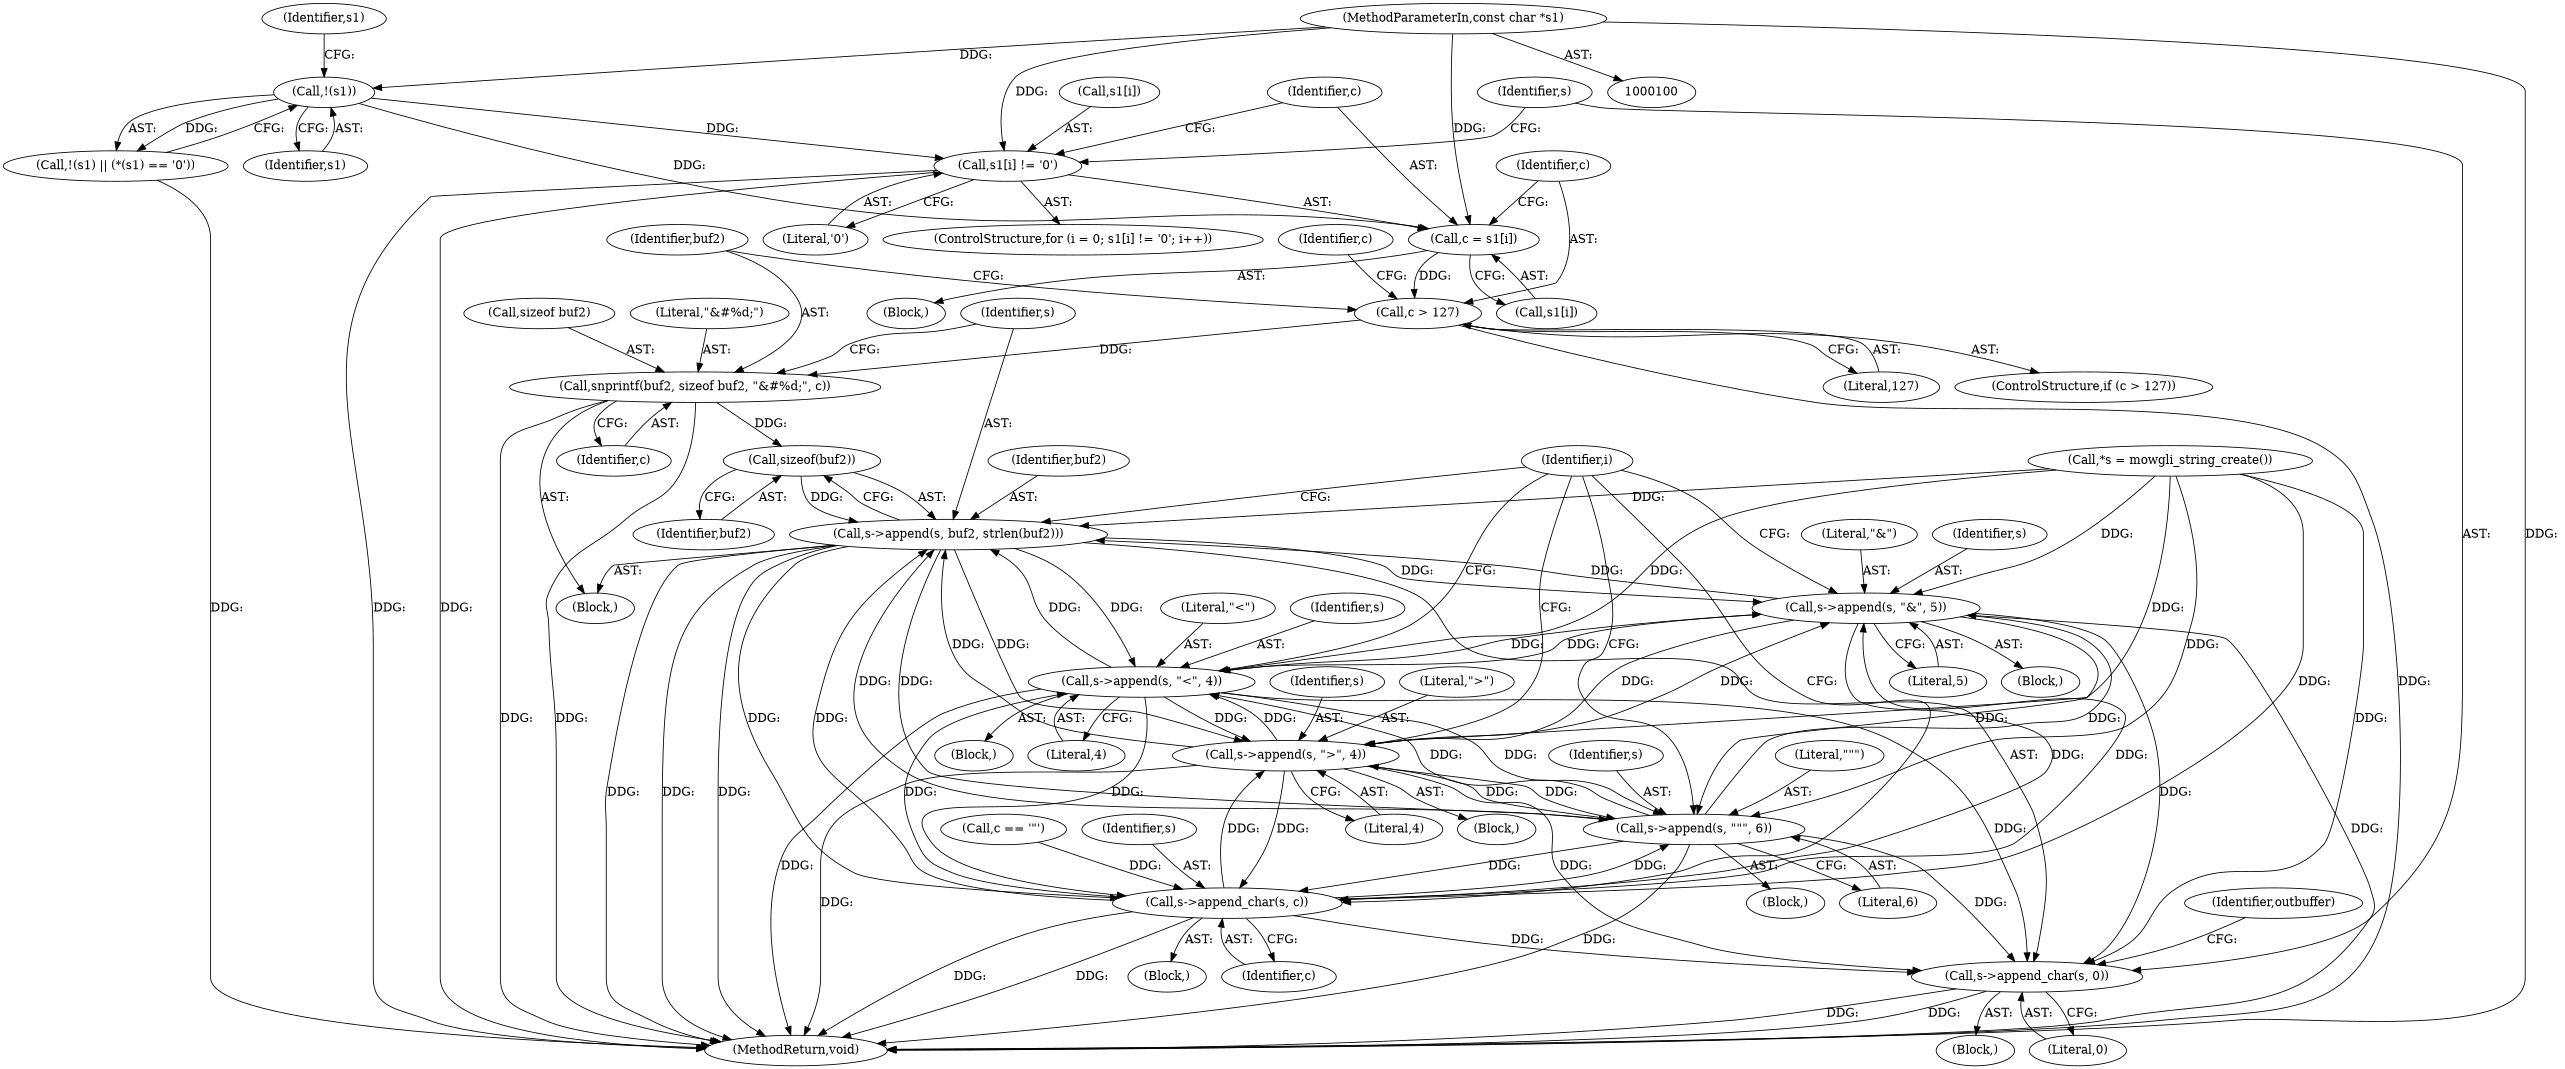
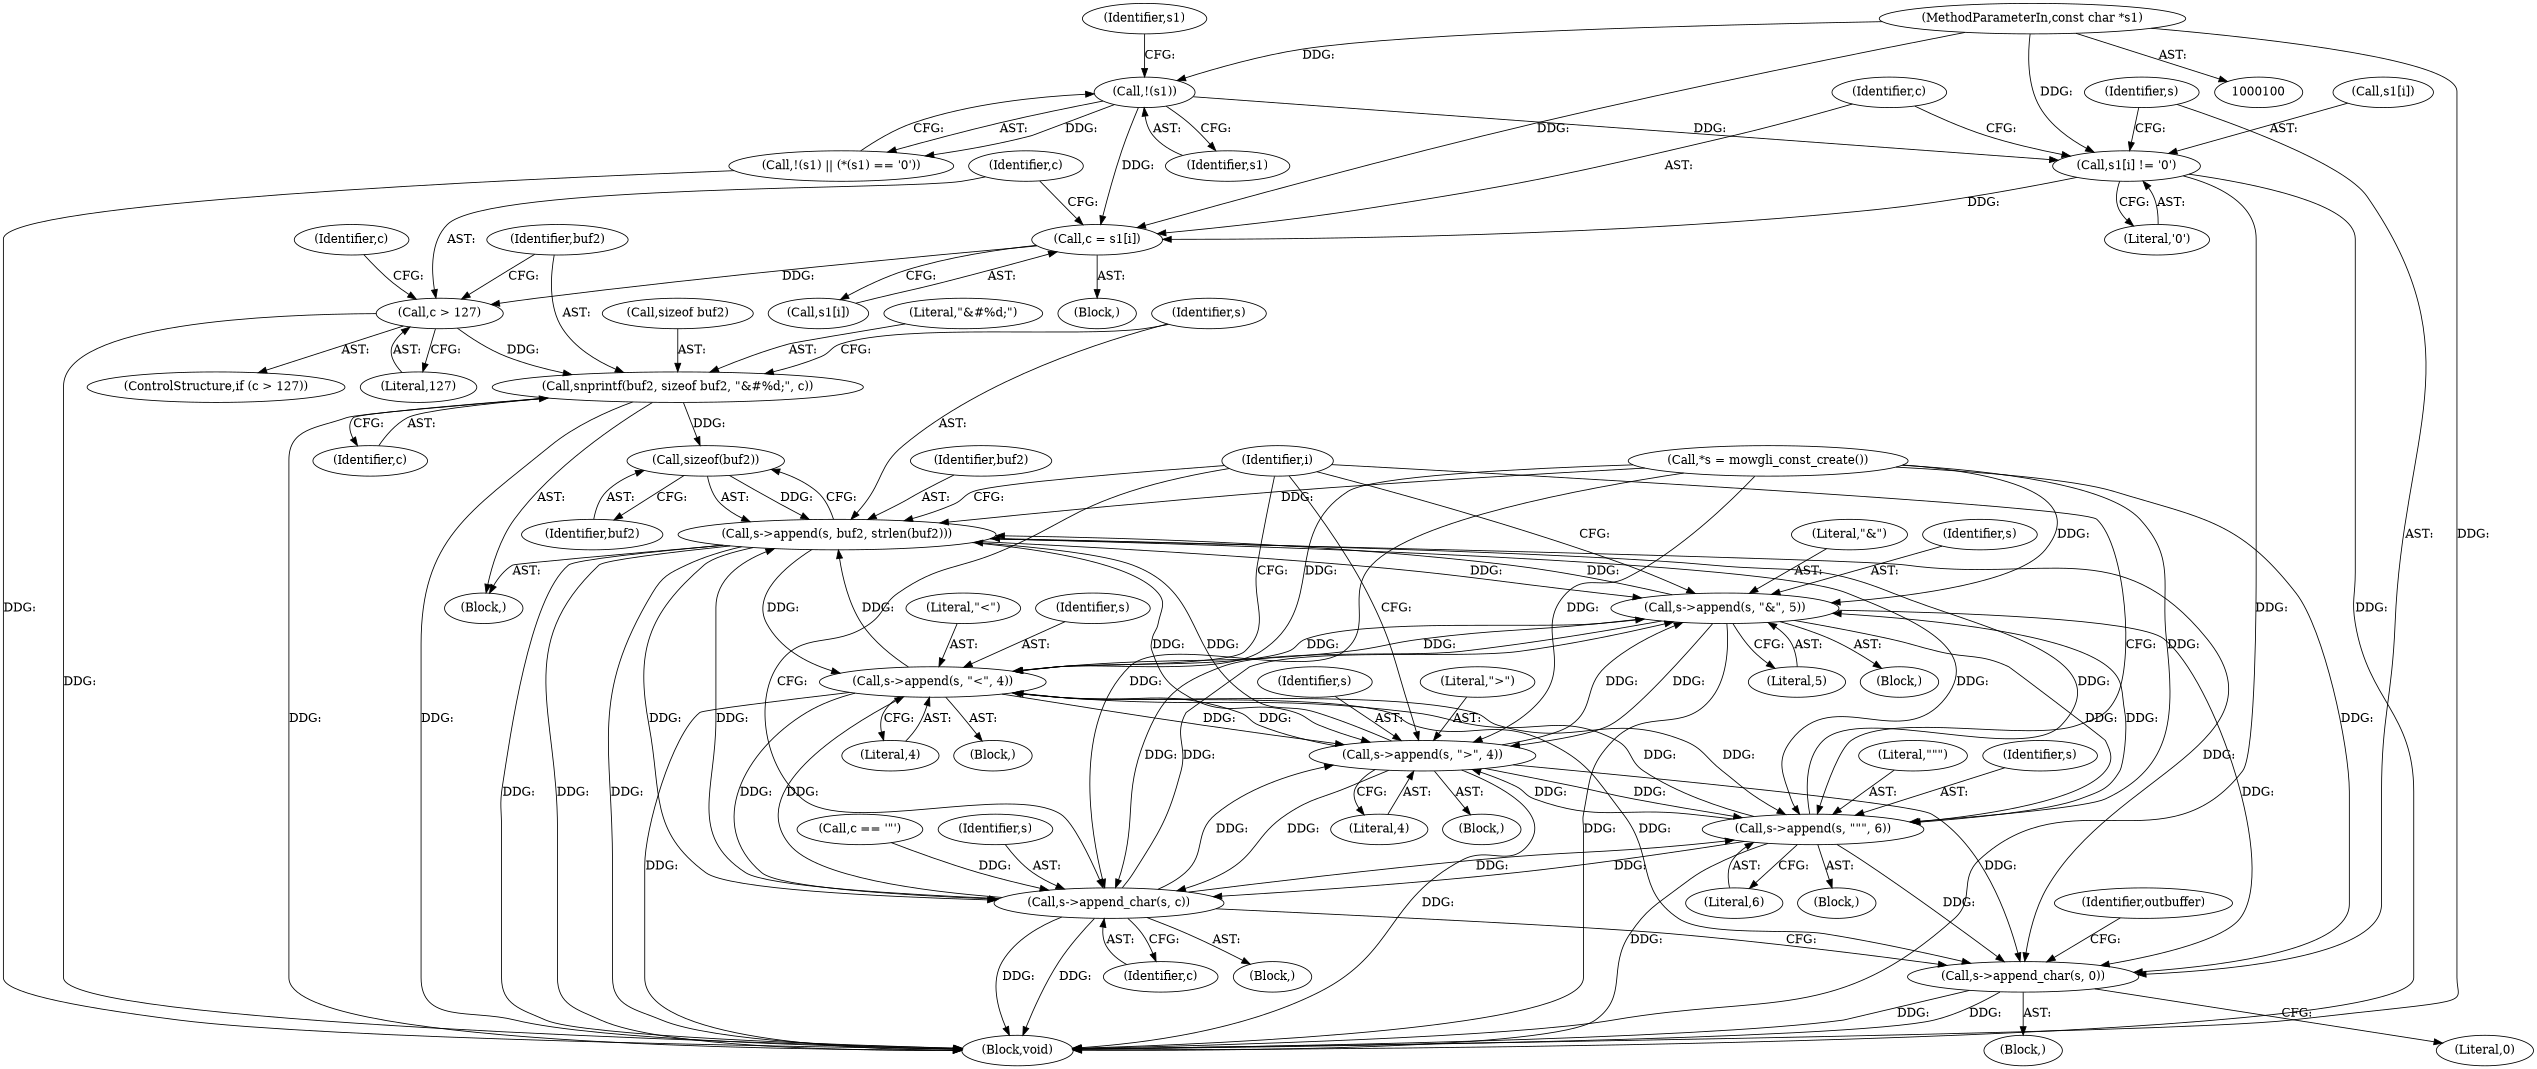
edge "(Call,s1[i] != '0')" -> "(Call,c = s1[i])": label "AST: " -> "DDG: "
node "(ControlStructure,for (i = 0; s1[i] != '0'; i++))": removed
node "(Call,*s = mowgli_string_create())": label "(Call,*s = mowgli_string_create())" -> "(Call,*s = mowgli_const_create())"
edge "(Call,s->append(s, buf2, strlen(buf2)))" -> "(Call,s->append_char(s, 0))": label "AST: " -> "DDG: "
edge "(Call,s->append_char(s, c))" -> "(Call,s->append_char(s, 0))": label "DDG: " -> "CFG: "
edge "(Literal,0)" -> "(Call,s->append_char(s, 0))": removed, label "AST:"
node "(MethodReturn,void)": label "(MethodReturn,void)" -> "(Block,void)"
